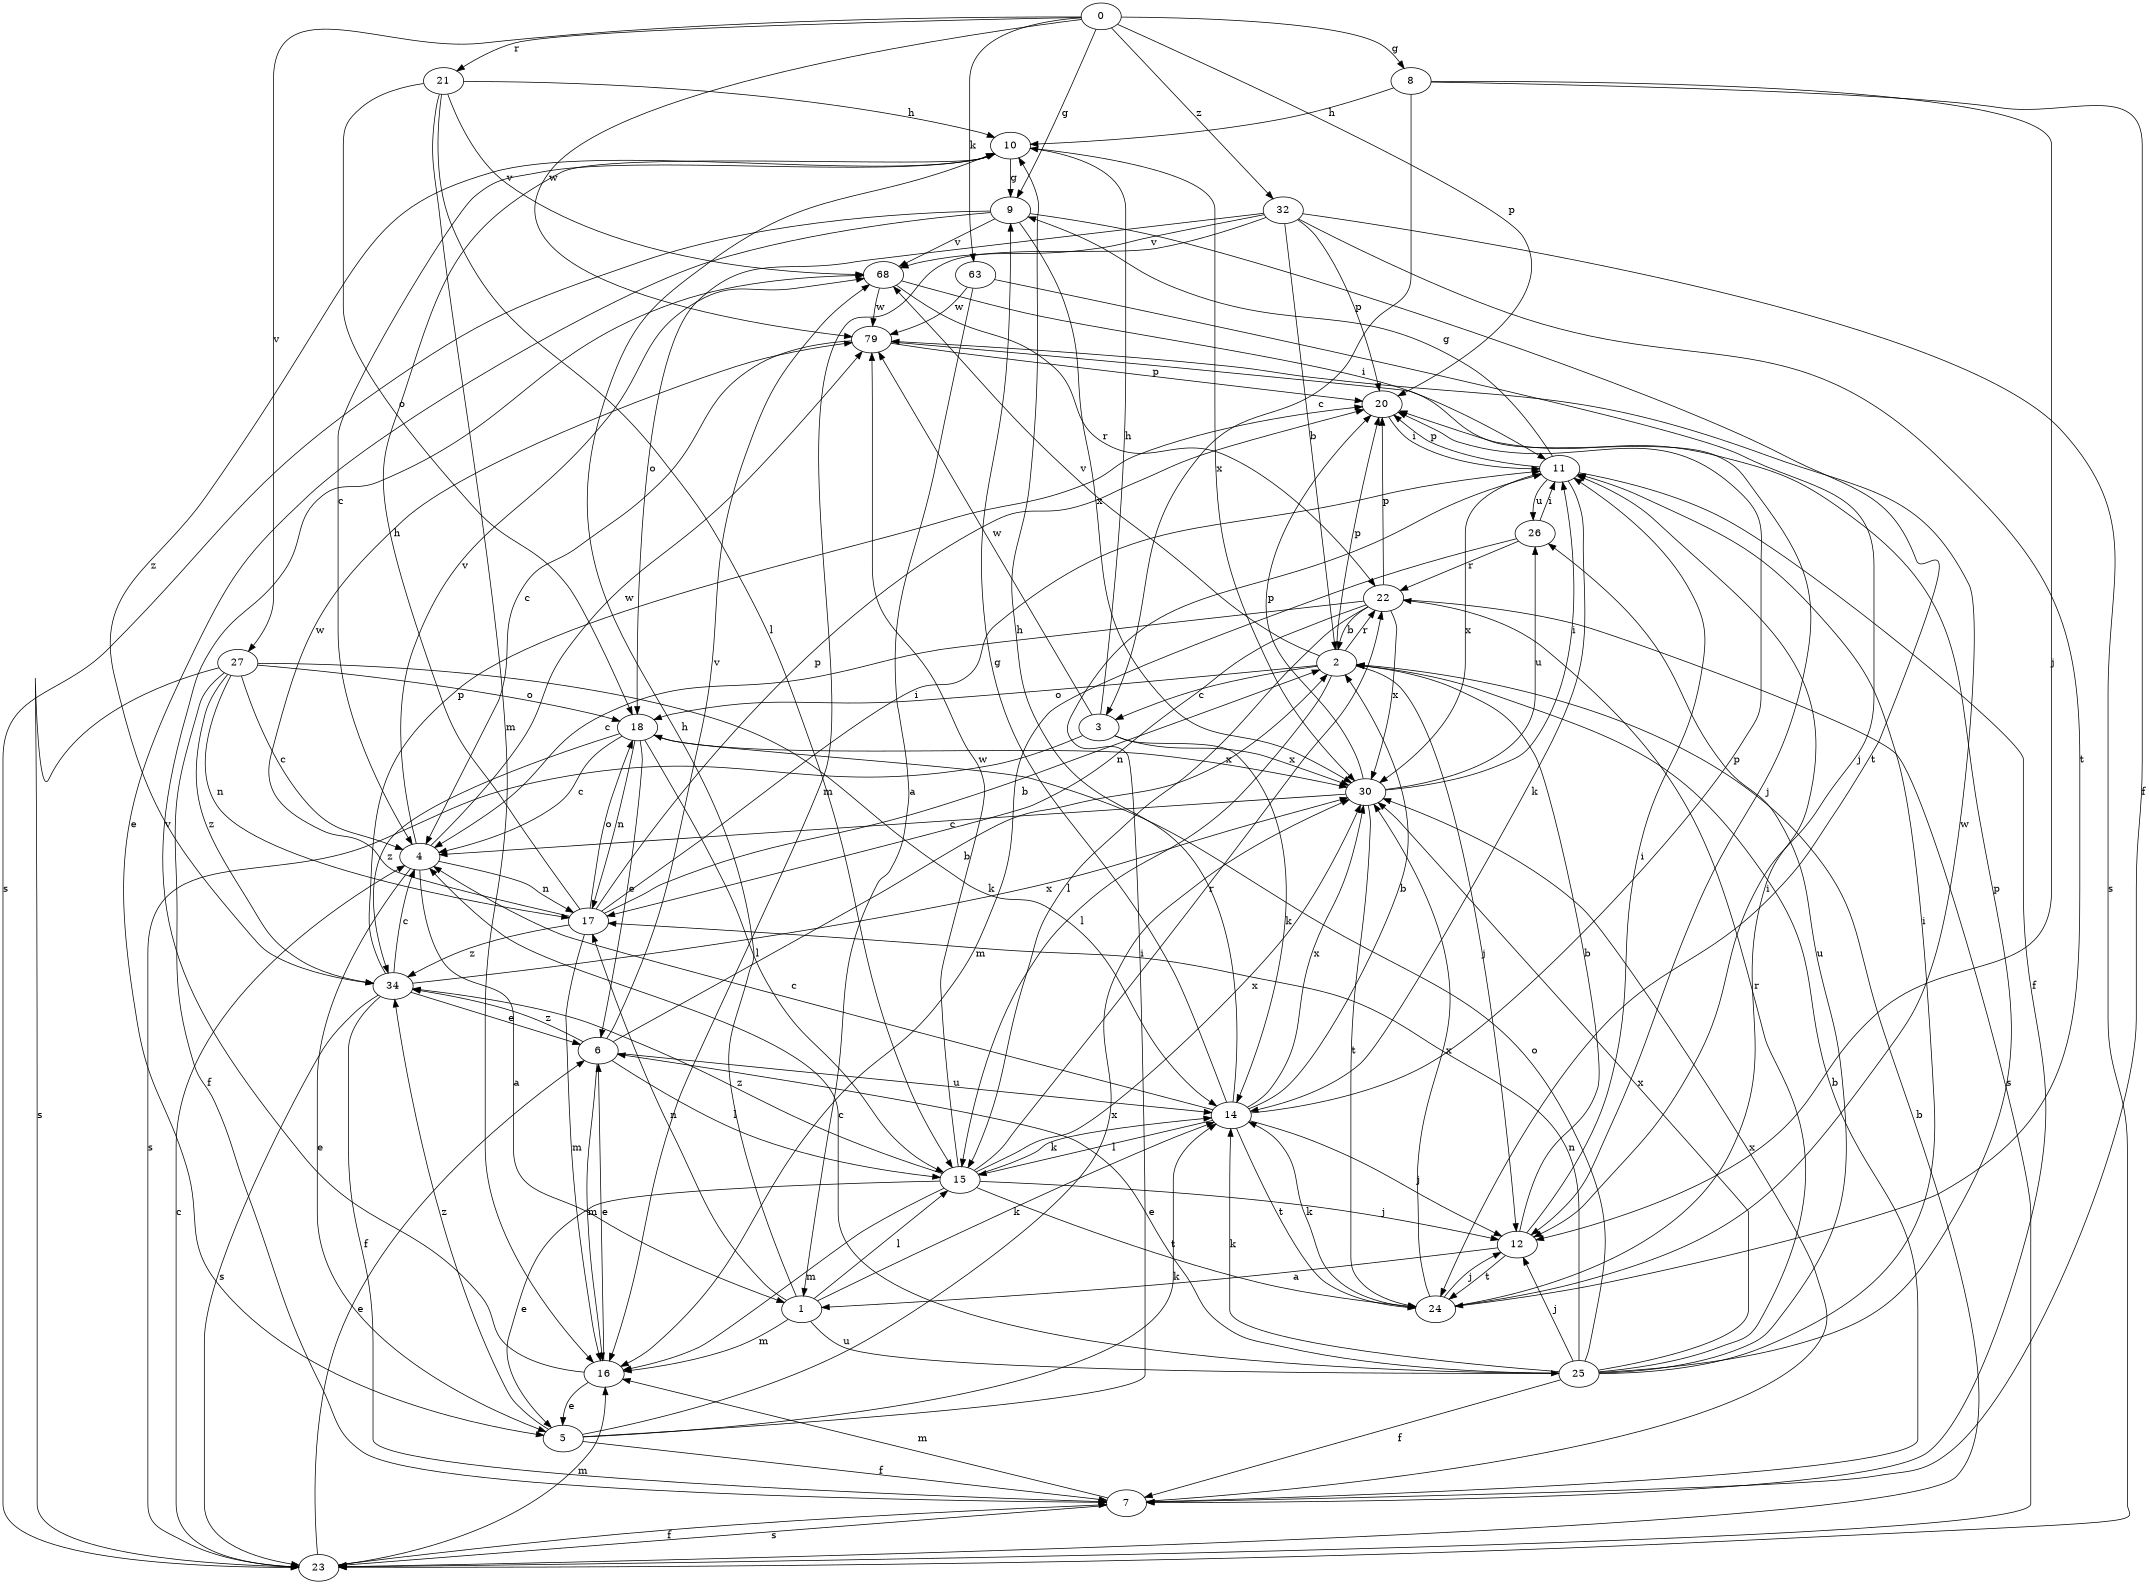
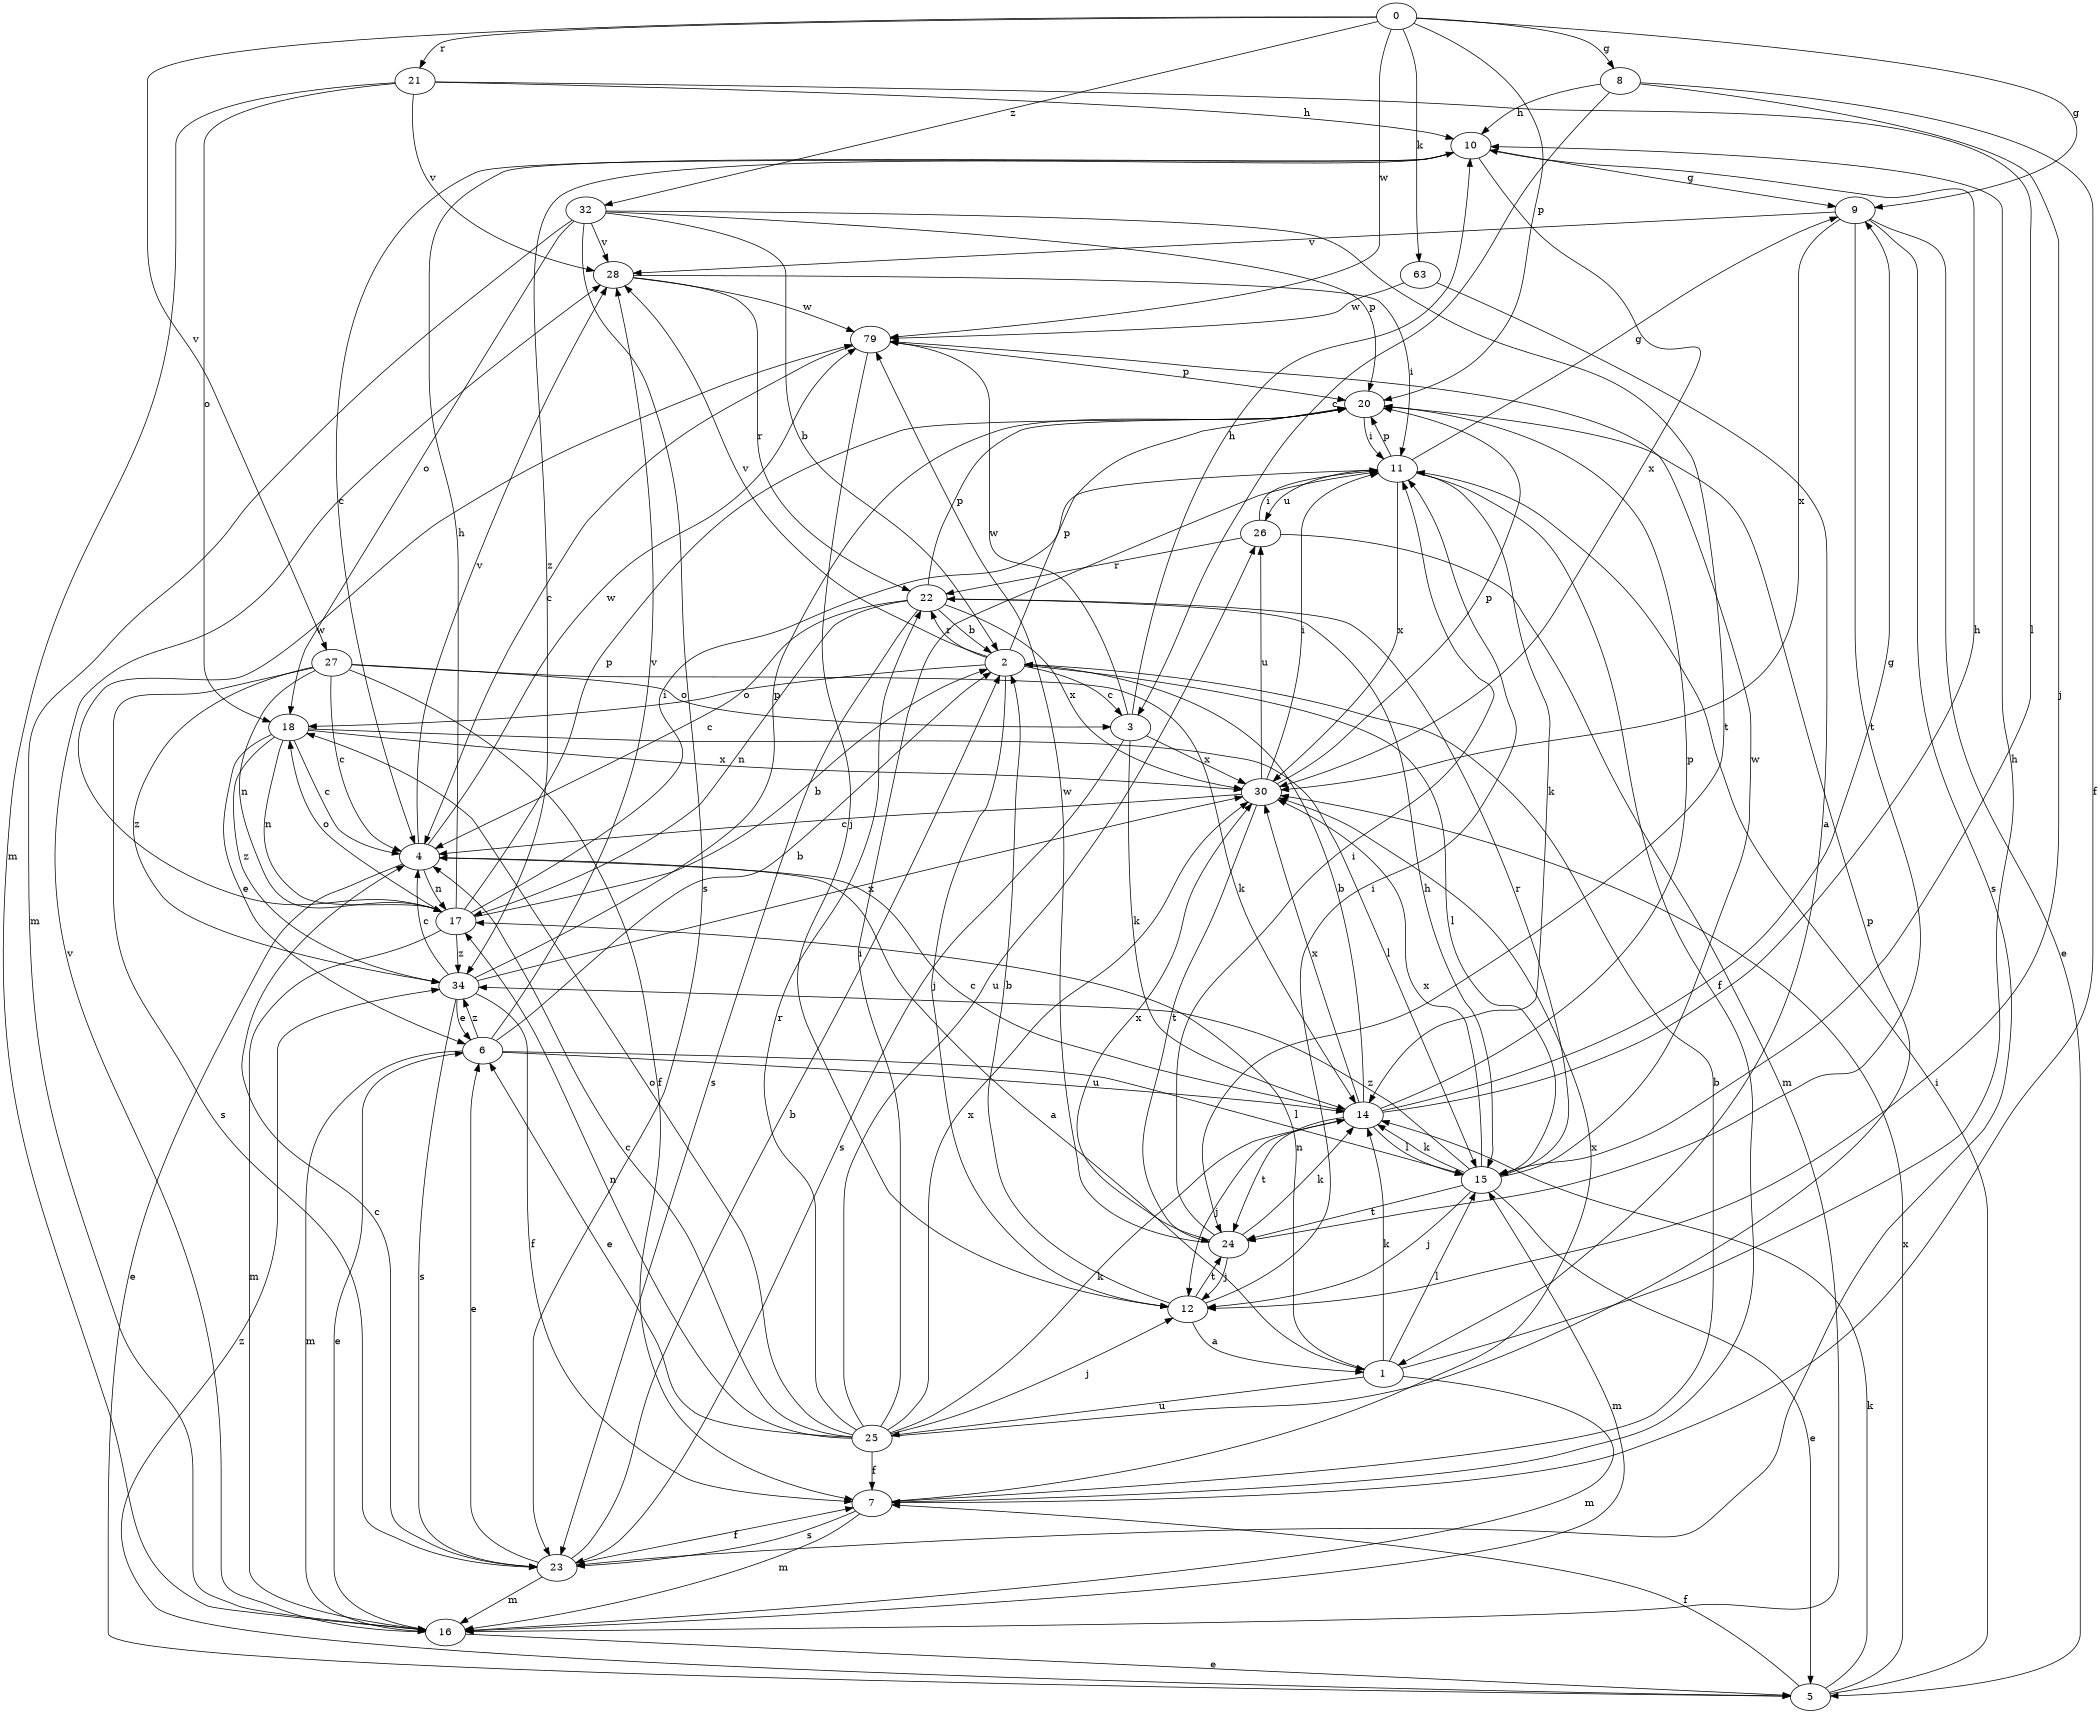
node "68": label "68" -> "28"
edge "63" -> "12": removed, label "j"
edge "27" -> "18": now "27" -> "3"
edge "22" -> "15": label "l" -> "h"
edge "15" -> "16": reversed
